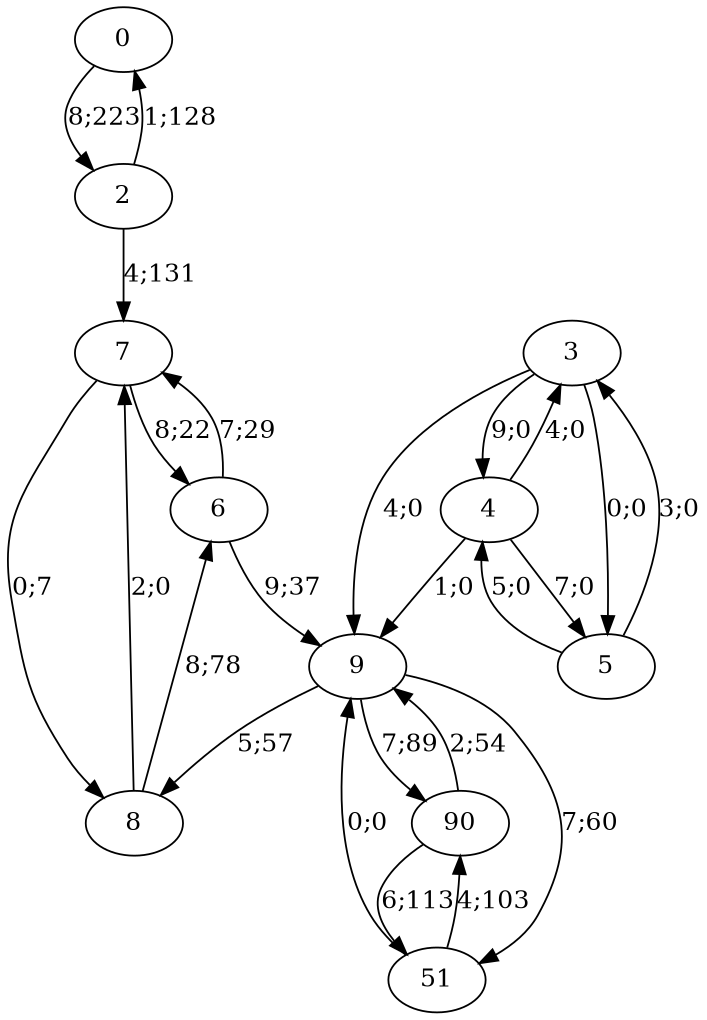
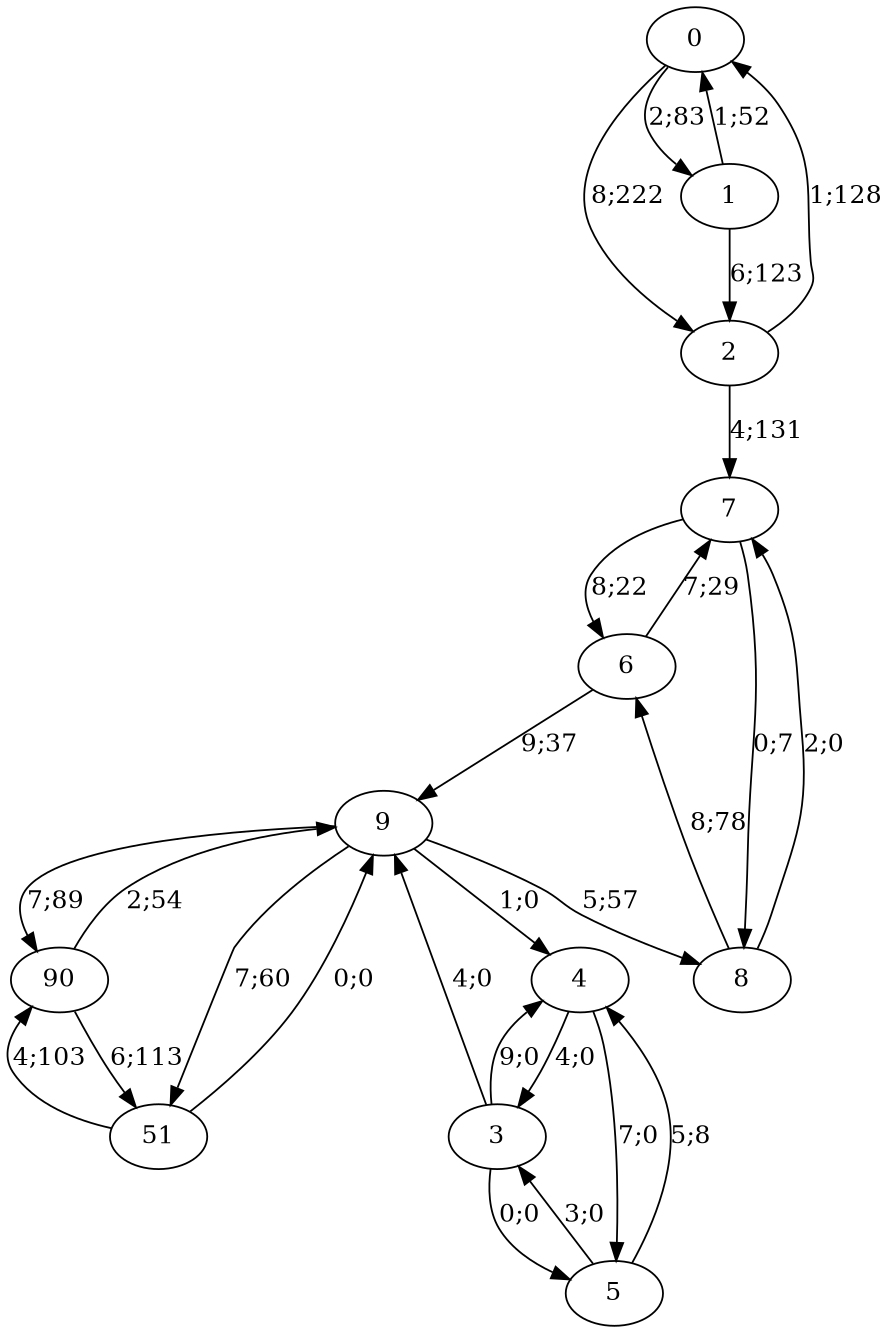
edge "0" -> "2": label "8;223" -> "8;222"
node "1": added
edge "4" -> "9": reversed
edge "5" -> "4": label "5;0" -> "5;8"
